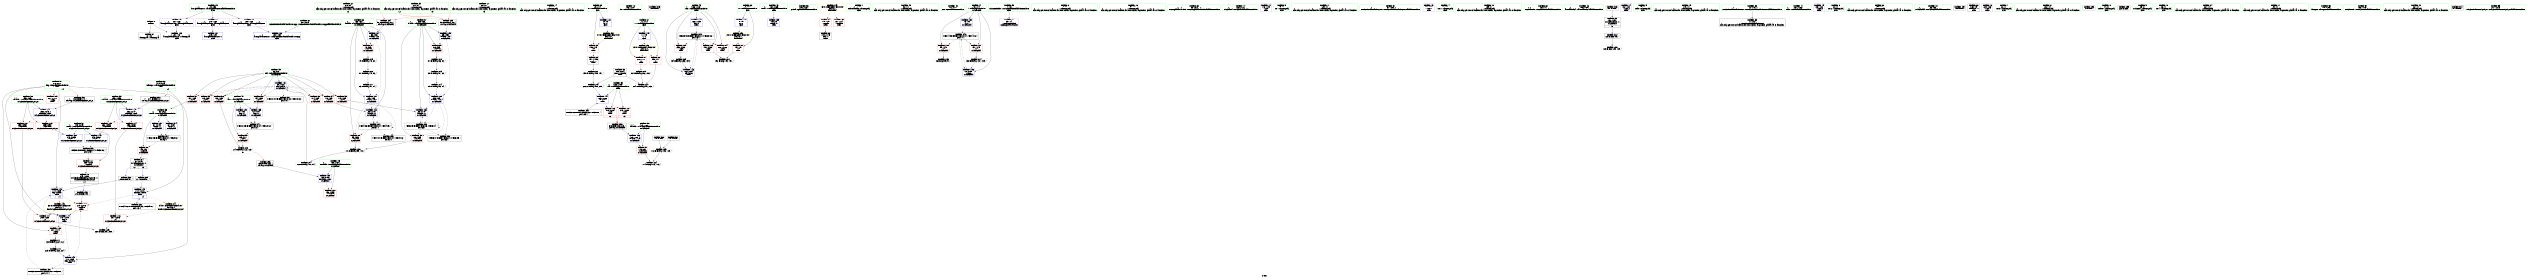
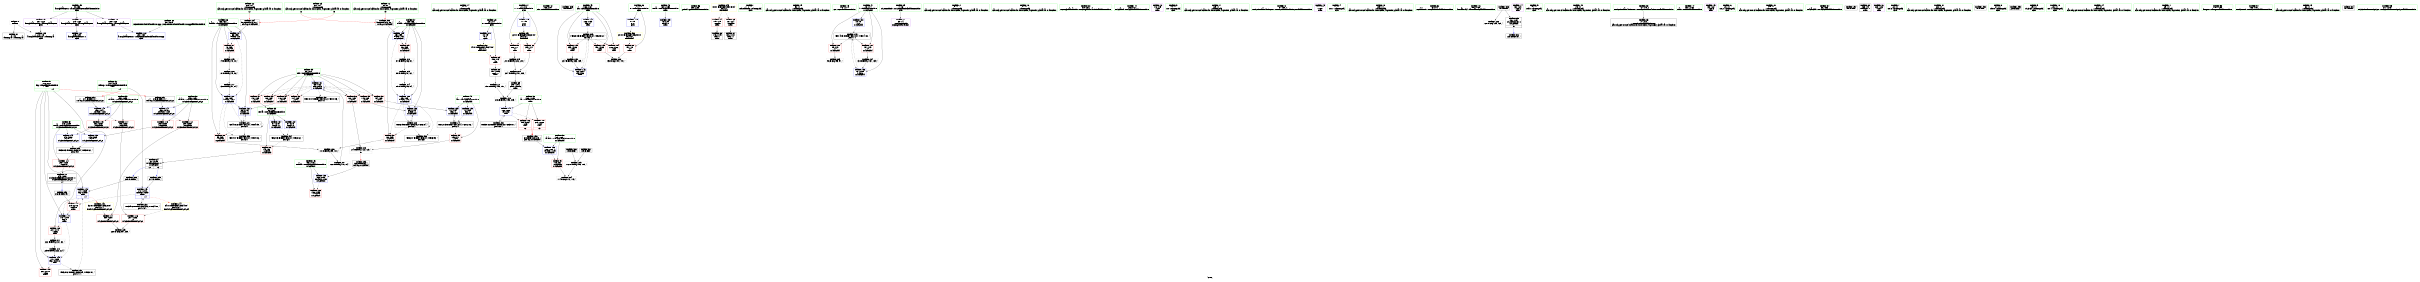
node "NodeID: 67": added
edge "NodeID: 302" -> "NodeID: 226": now "NodeID: 303" -> "NodeID: 226"
edge "NodeID: 69" -> "NodeID: 220": reversed
edge "NodeID: 145" -> "NodeID: 110": now "NodeID: 145" -> "NodeID: 109"
